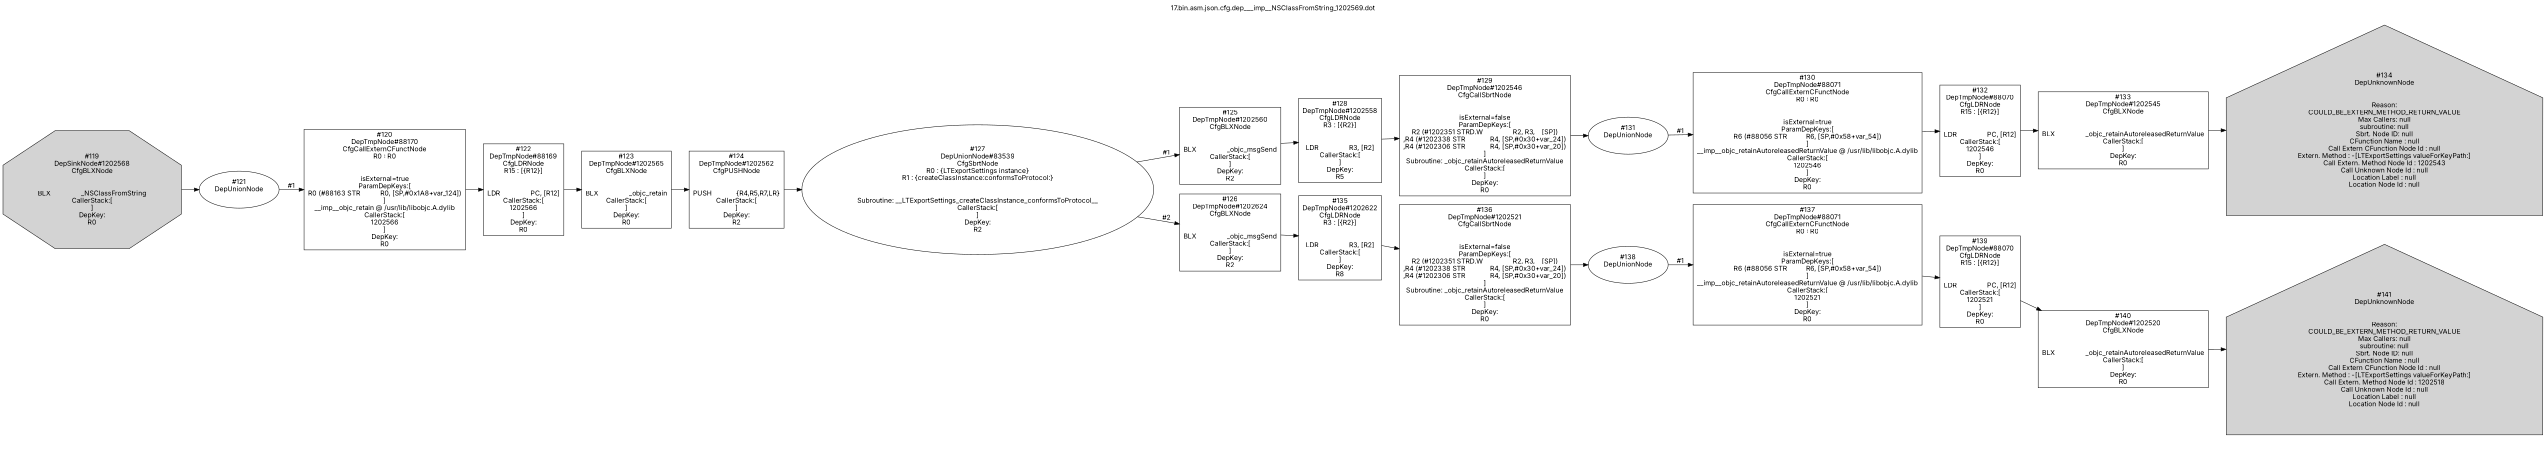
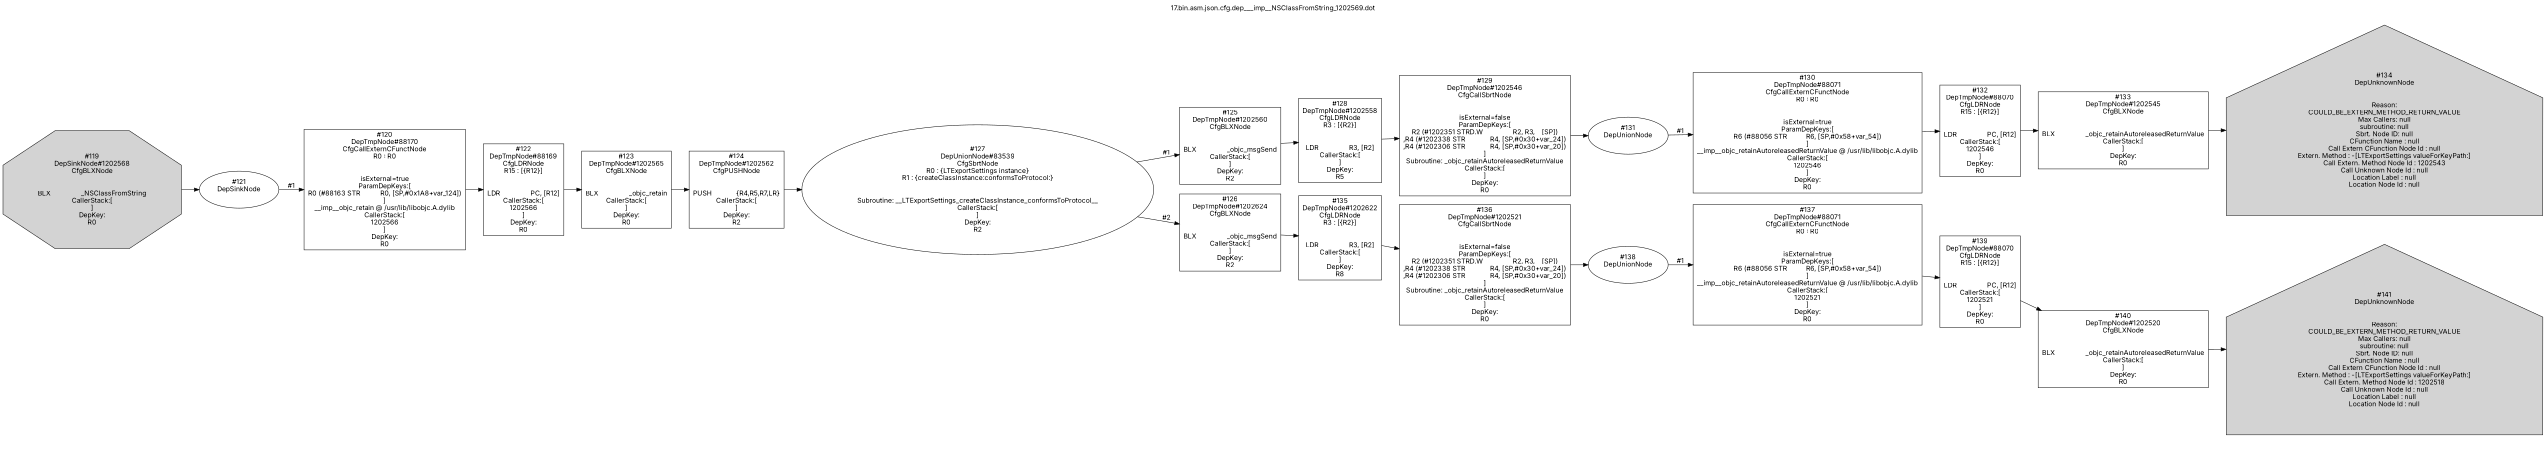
node "#121 DepUnionNode": label "#121 DepUnionNode" -> "#121 DepSinkNode"
